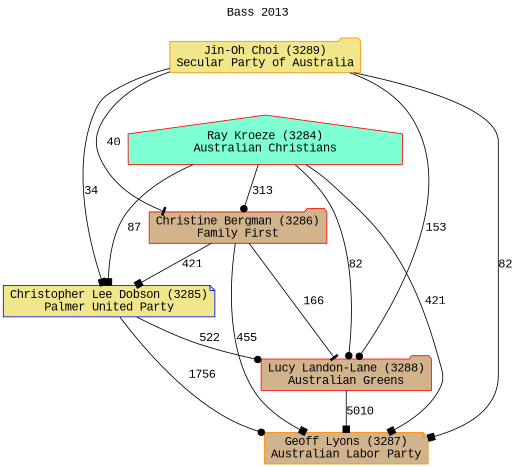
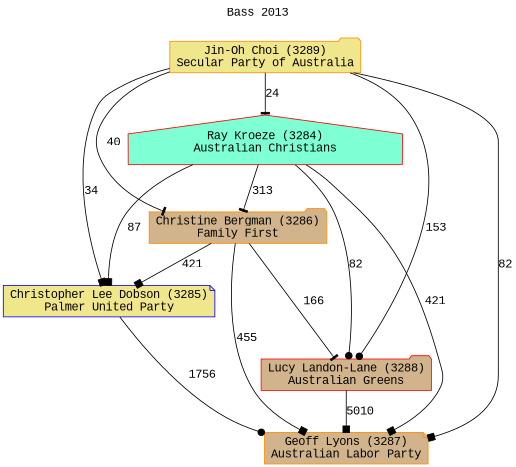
edge "Jin-Oh Choi (3289) Secular Party of Australia" -> "Ray Kroeze (3284) Australian Christians": added, label "24"
edge "Ray Kroeze (3284) Australian Christians" -> "Christine Bergman (3286) Family First": arrowhead dot -> tee
node "Christine Bergman (3286) Family First": color red -> darkorange
edge "Christopher Lee Dobson (3285) Palmer United Party" -> "Lucy Landon-Lane (3288) Australian Greens": removed, label "522"
